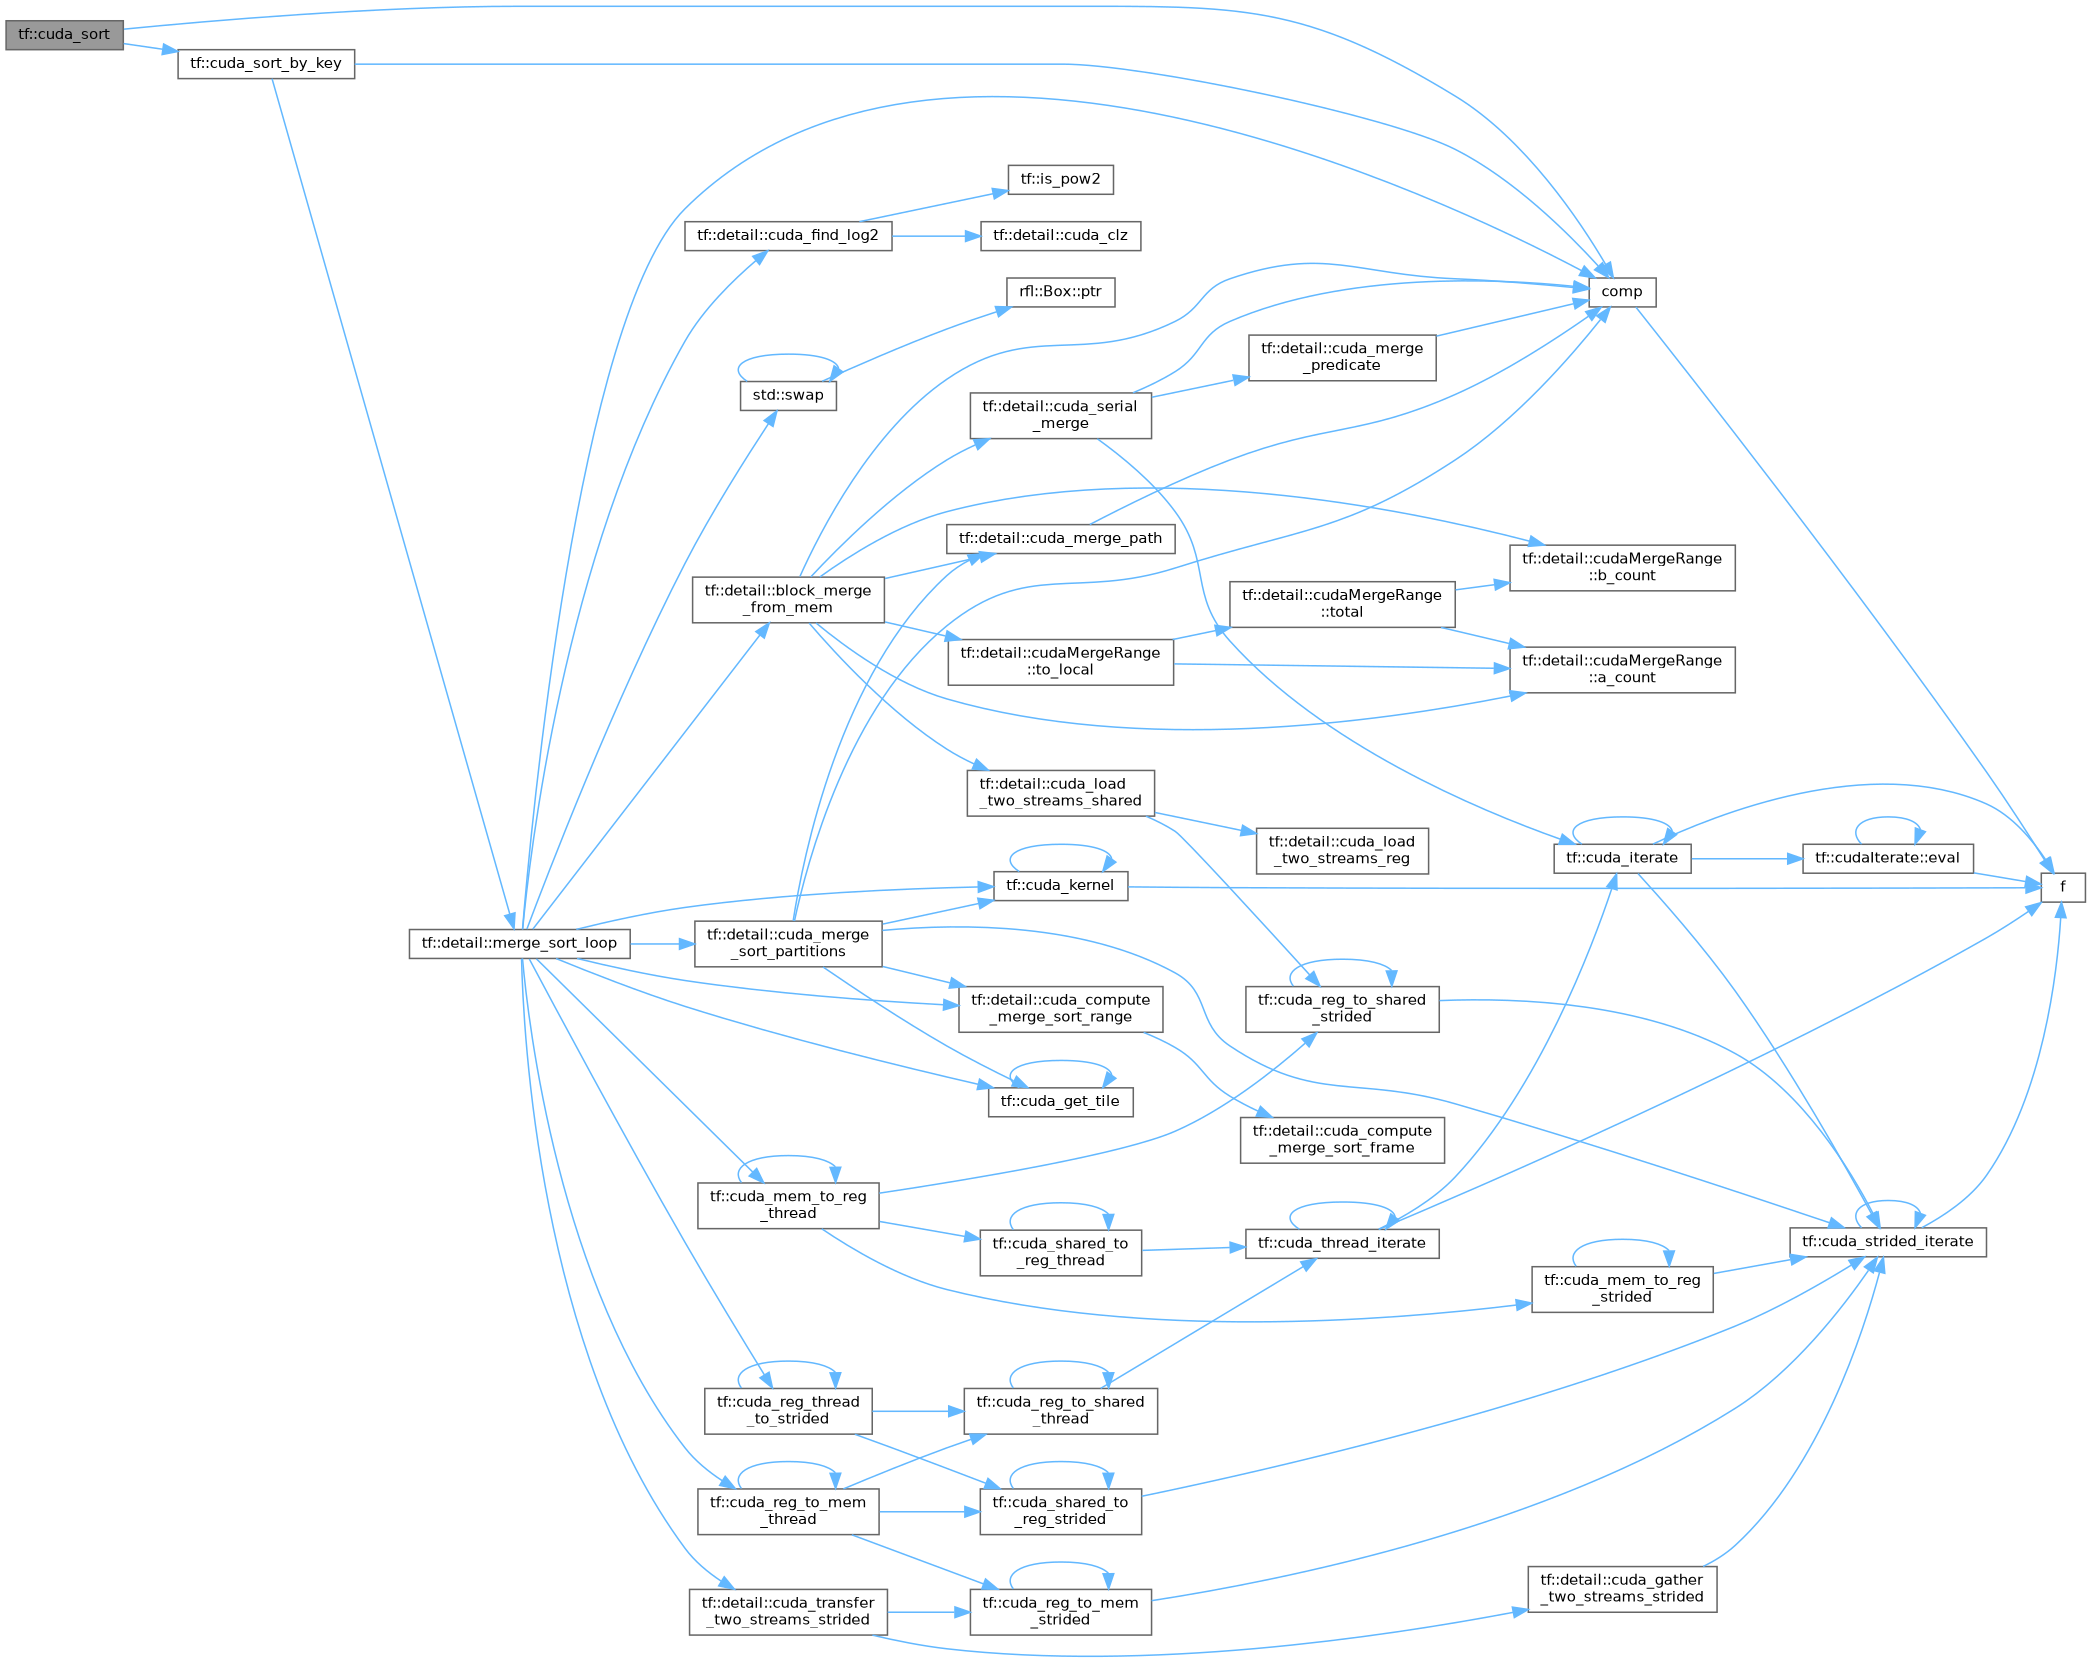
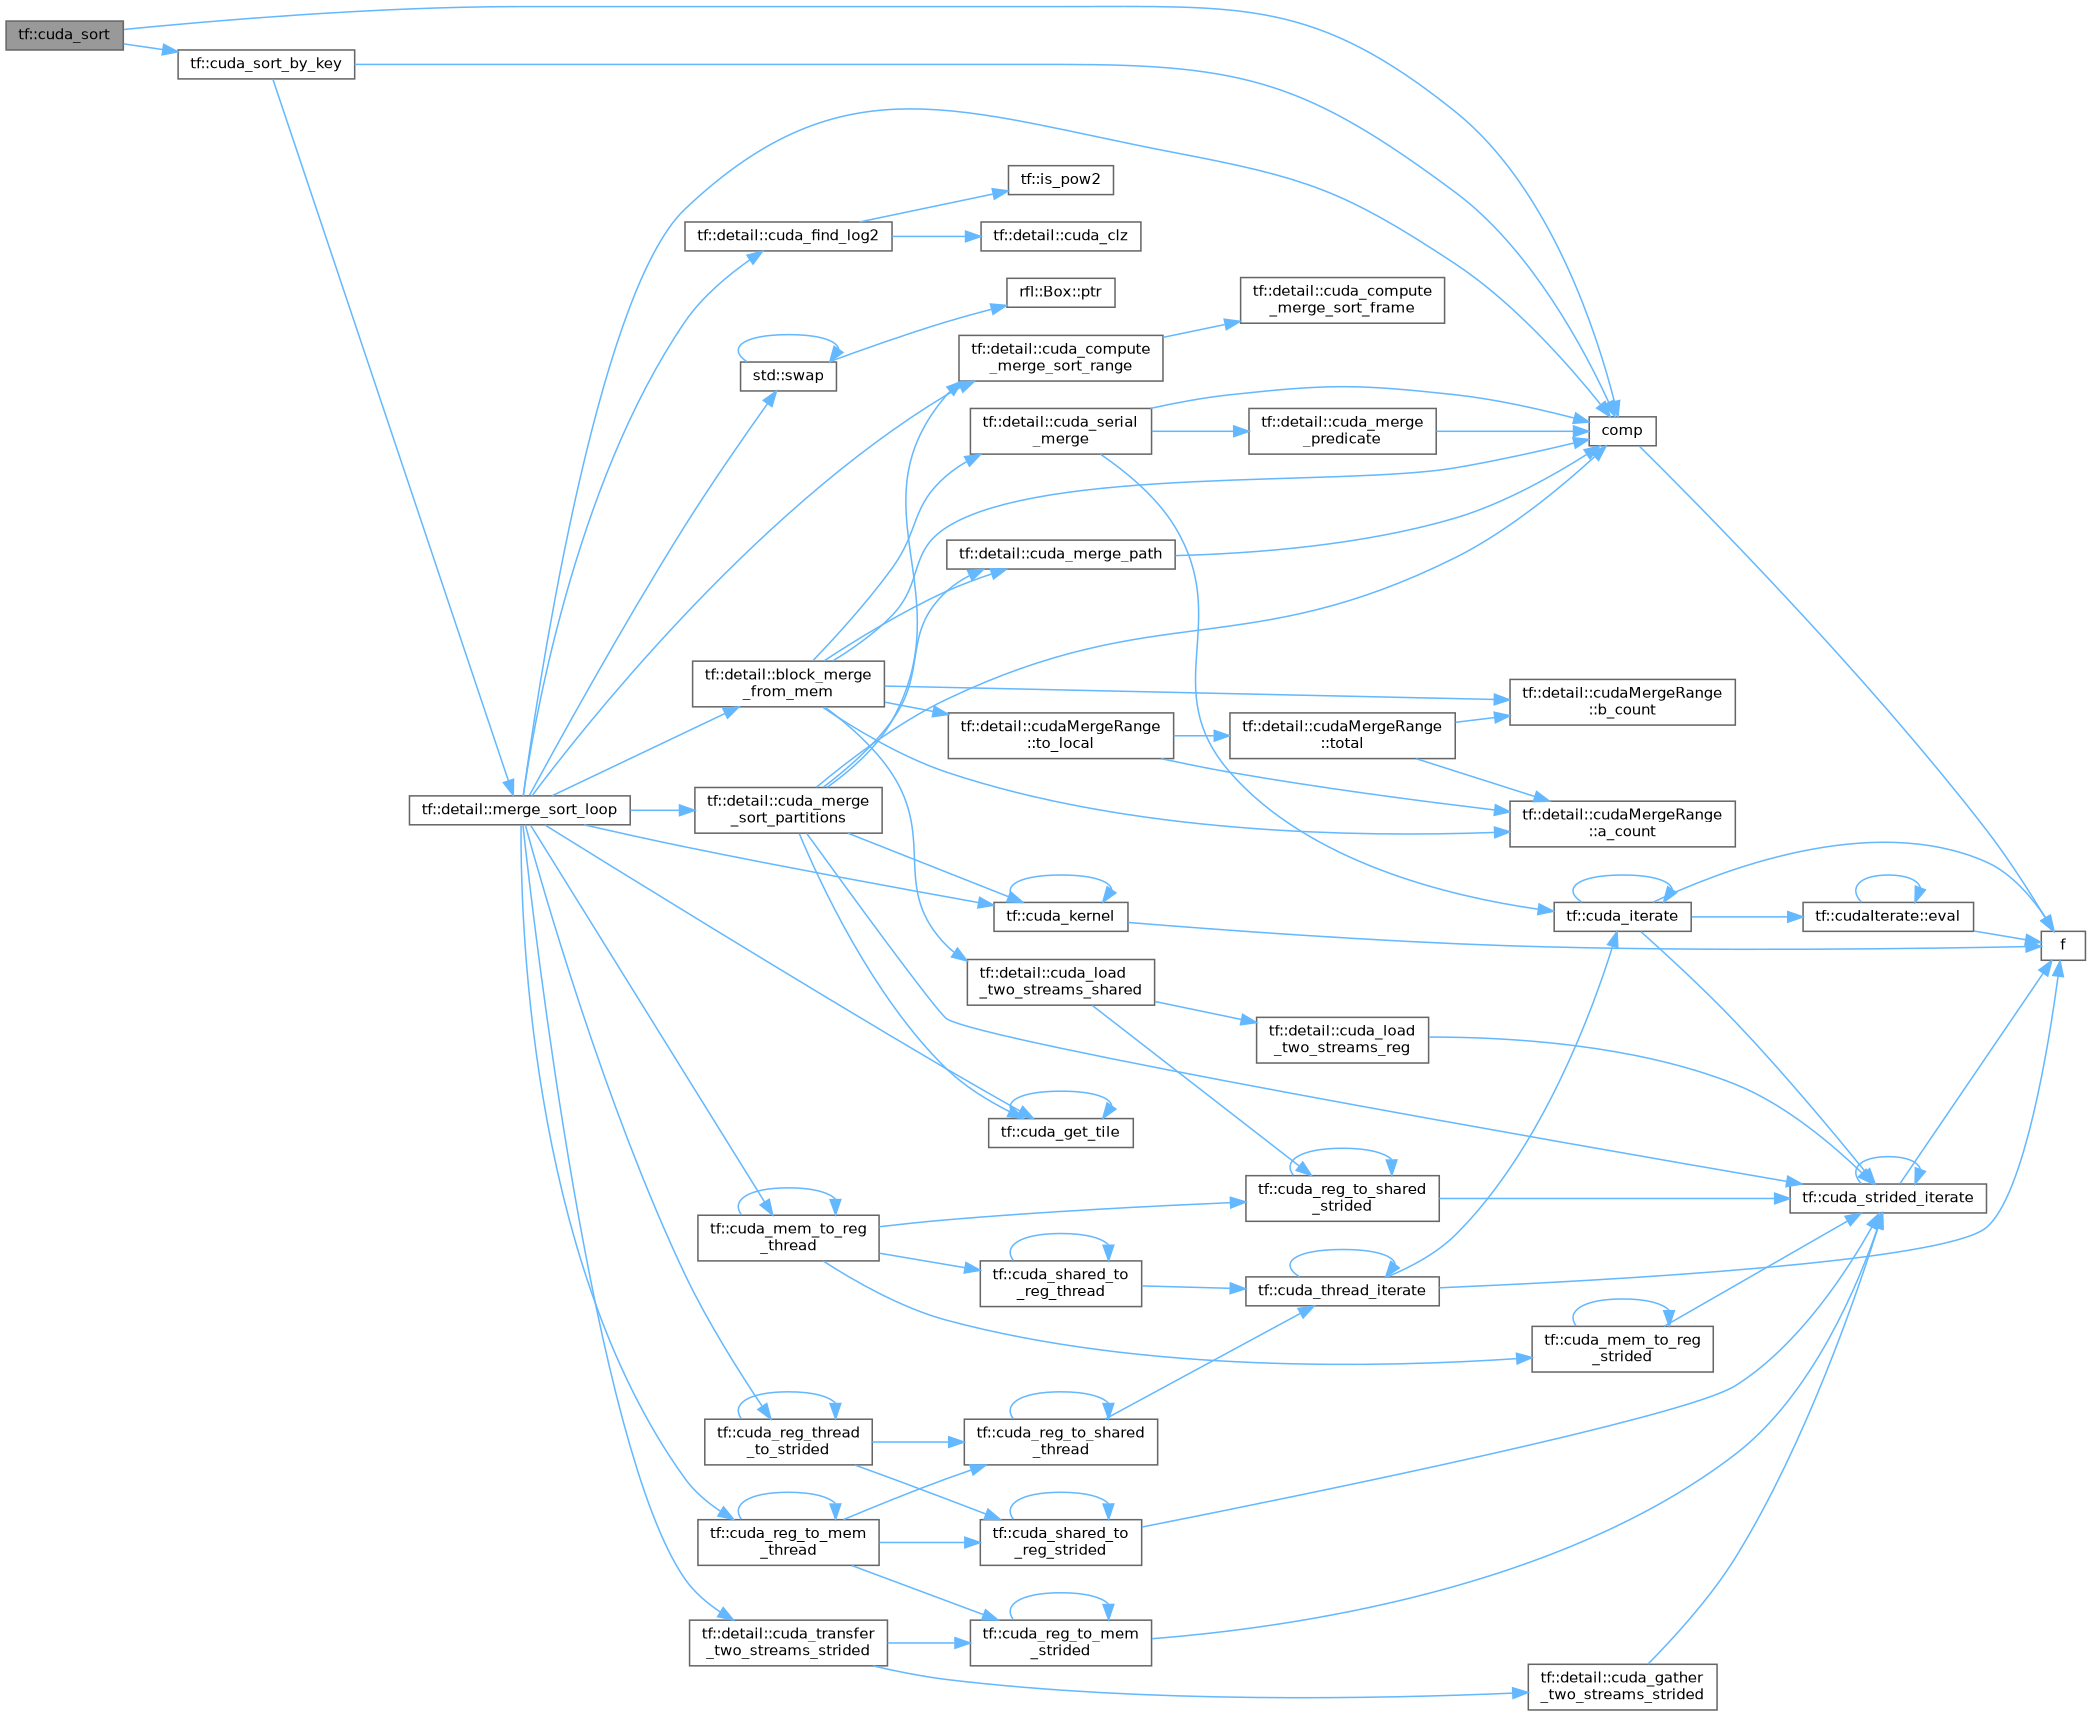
edge "tf::detail::cuda_load _two_streams_reg" -> "tf::cuda_strided_iterate": added
